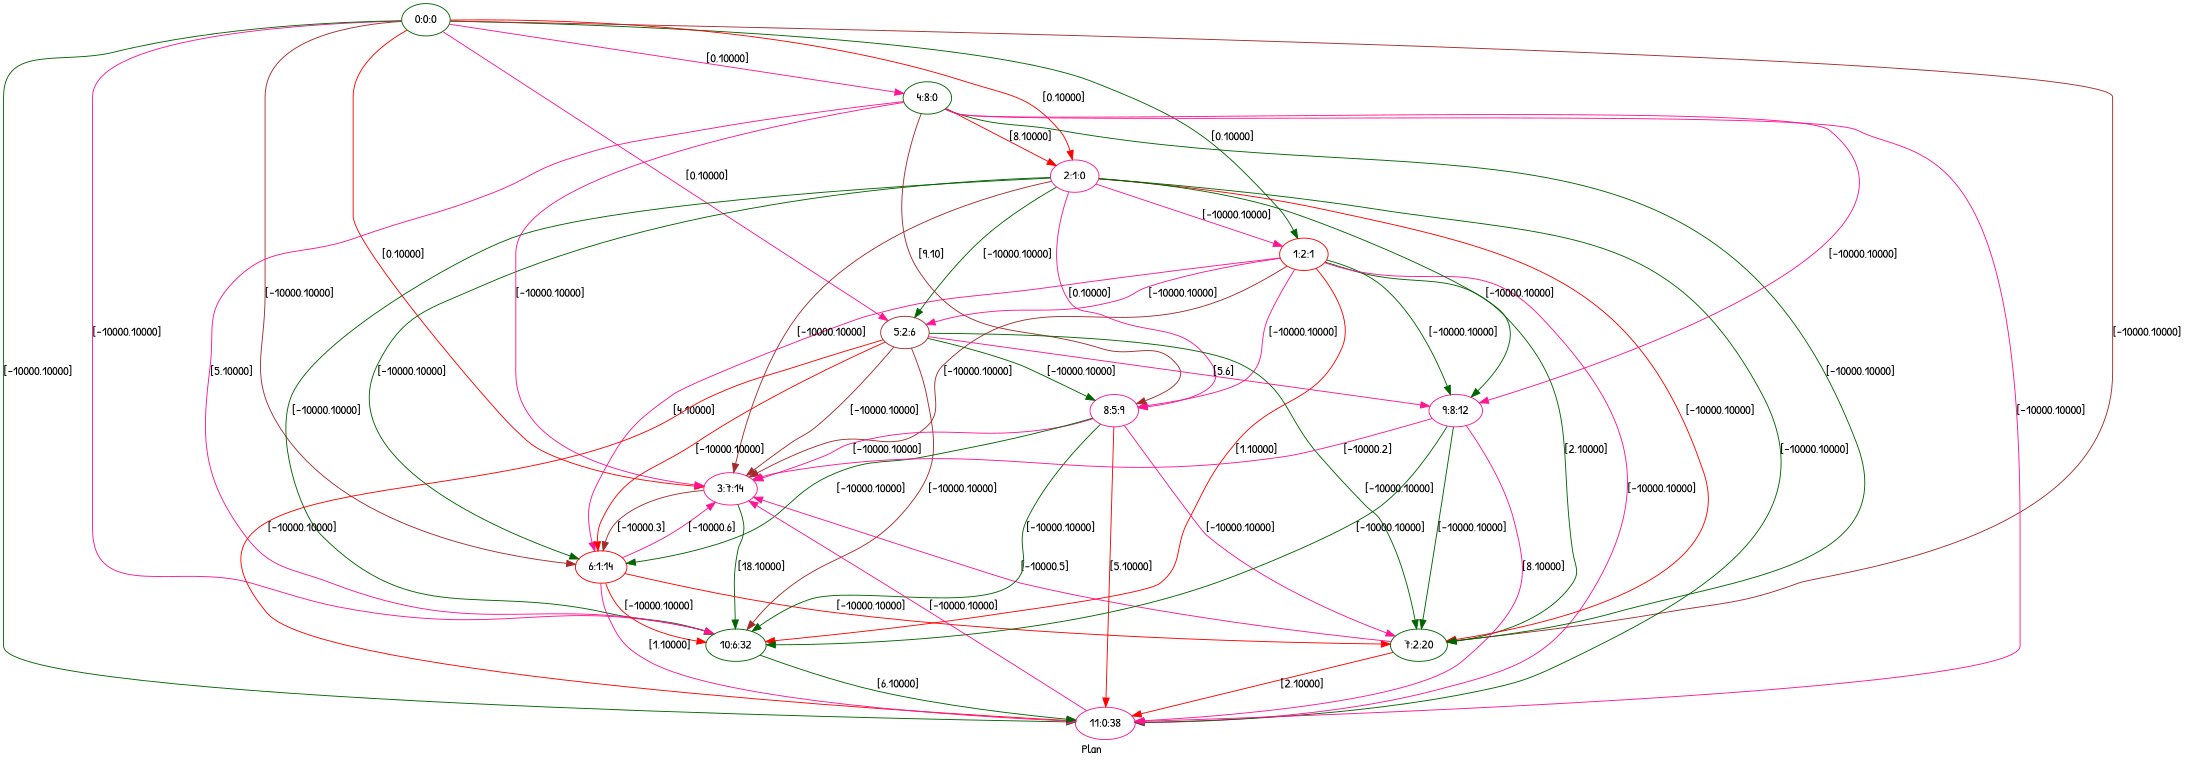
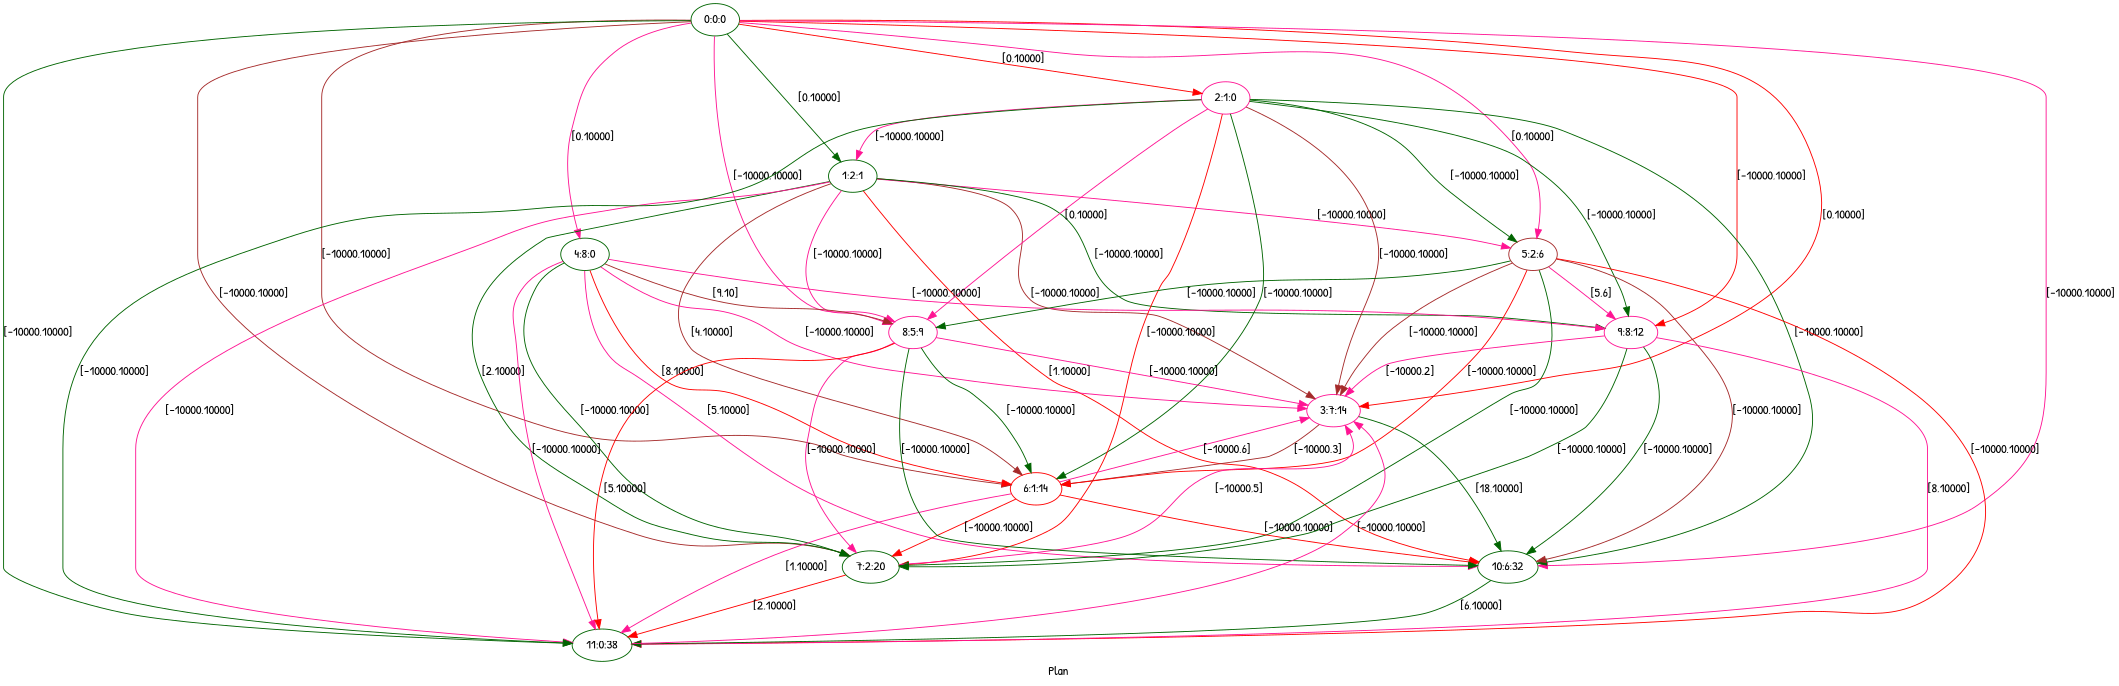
edge "0:0:0" -> "9:8:12": added, label "[-10000,10000]"
edge "4:8:0" -> "2:1:0": now "4:8:0" -> "6:1:14"
edge "0:0:0" -> "8:5:9": added, label "[-10000,10000]"
node "1:2:1": color red -> darkgreen
edge "1:2:1" -> "6:1:14": color deeppink -> brown
node "11:0:38": color deeppink -> darkgreen
